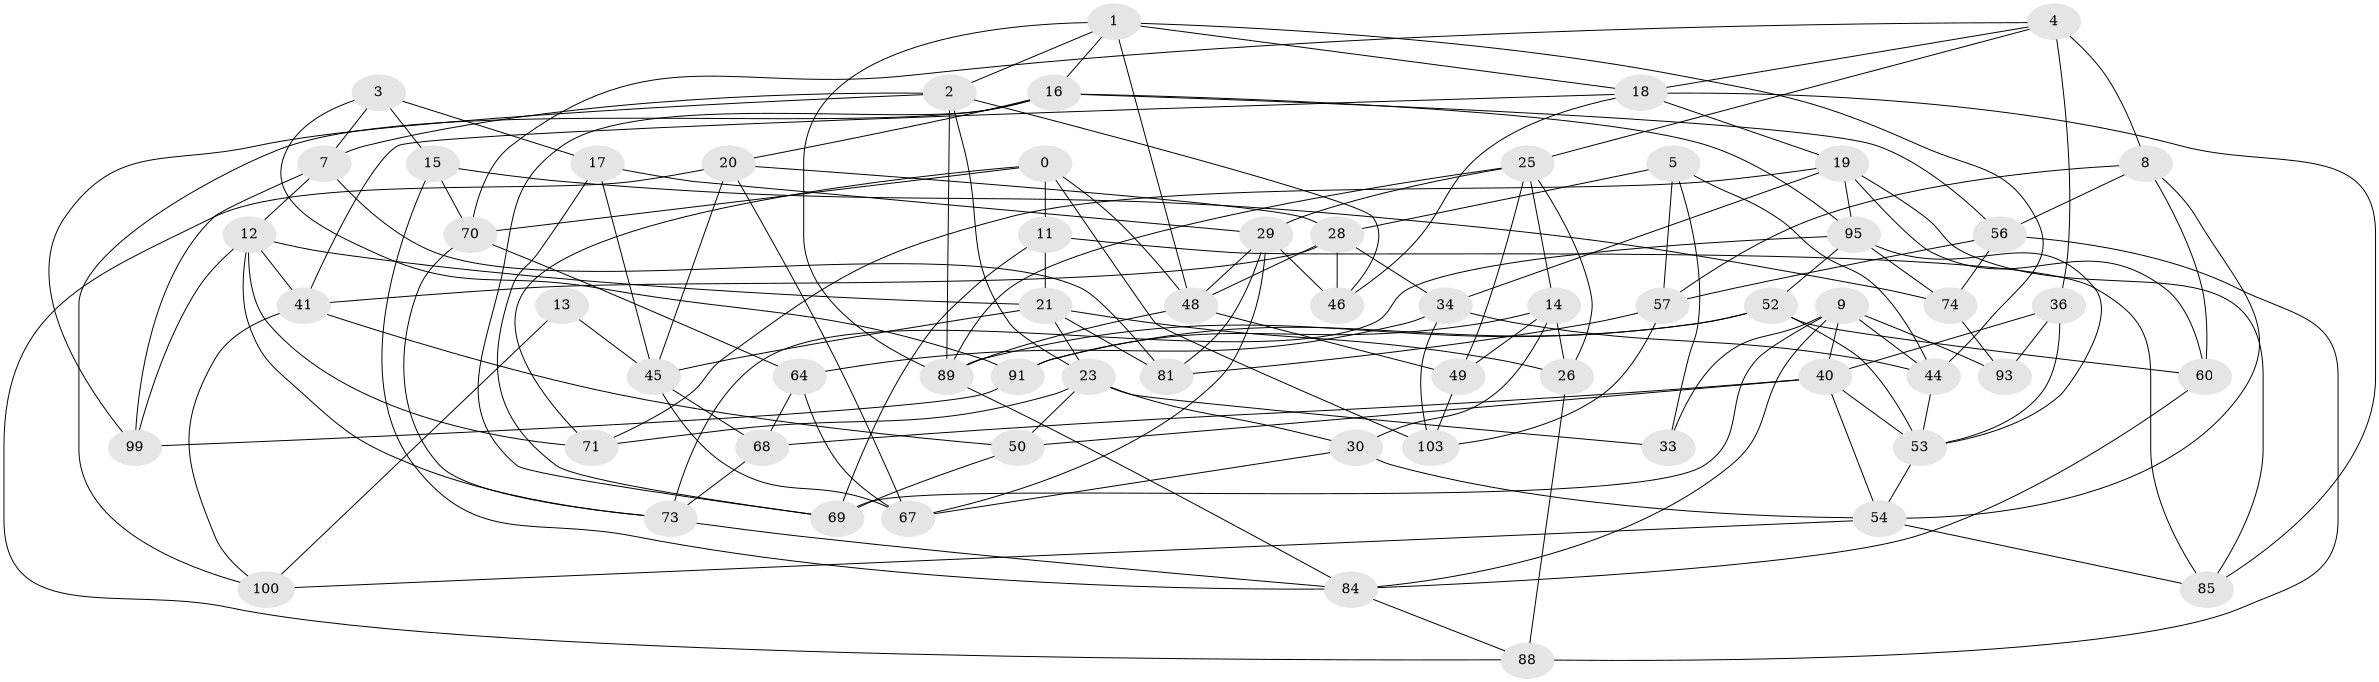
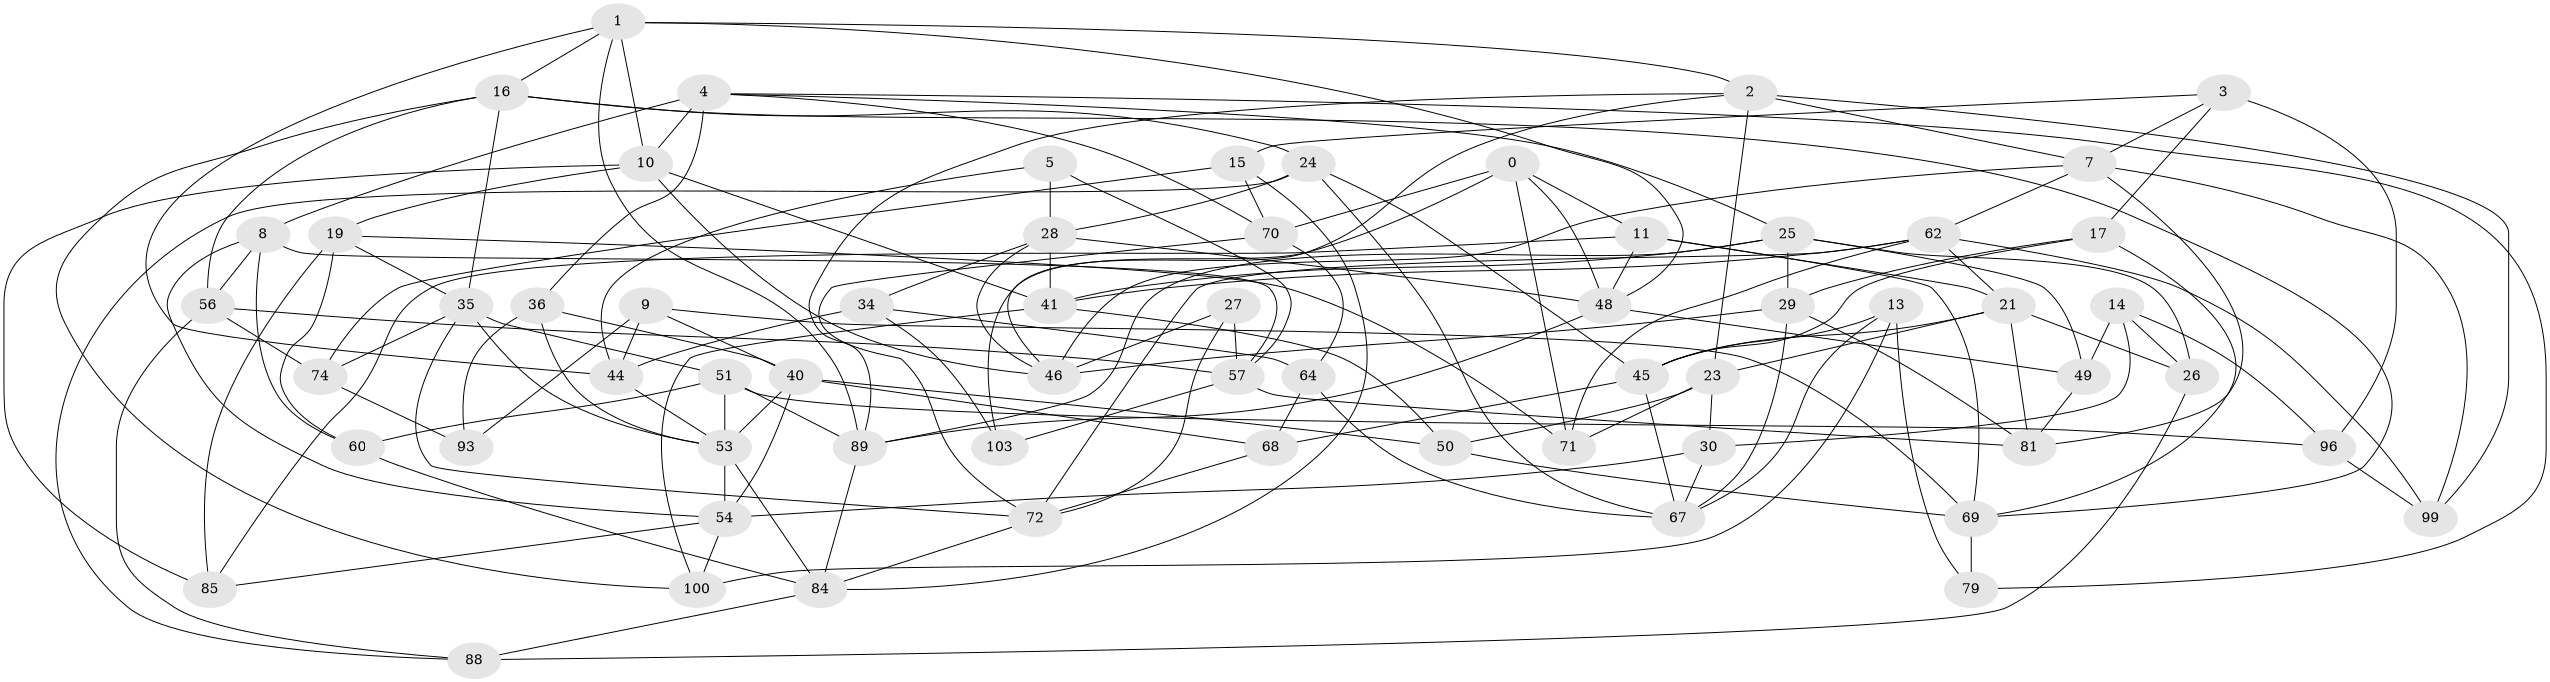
node "18": label "18" -> "10"
node "20": label "20" -> "24"
edge "7" -- "46": added
edge "25" -- "14": now "25" -- "41"
node "12": label "12" -> "62"
edge "19" -- "34": removed
node "95": label "95" -> "35"
edge "29" -- "48": now "11" -- "48"
node "27": added
node "52": label "52" -> "51"
node "91": label "91" -> "96"
edge "49" -- "103": now "49" -- "81"
edge "13" -- "67": added
node "33": removed
edge "9" -- "84": now "53" -- "84"
node "73": label "73" -> "72"
node "79": added
